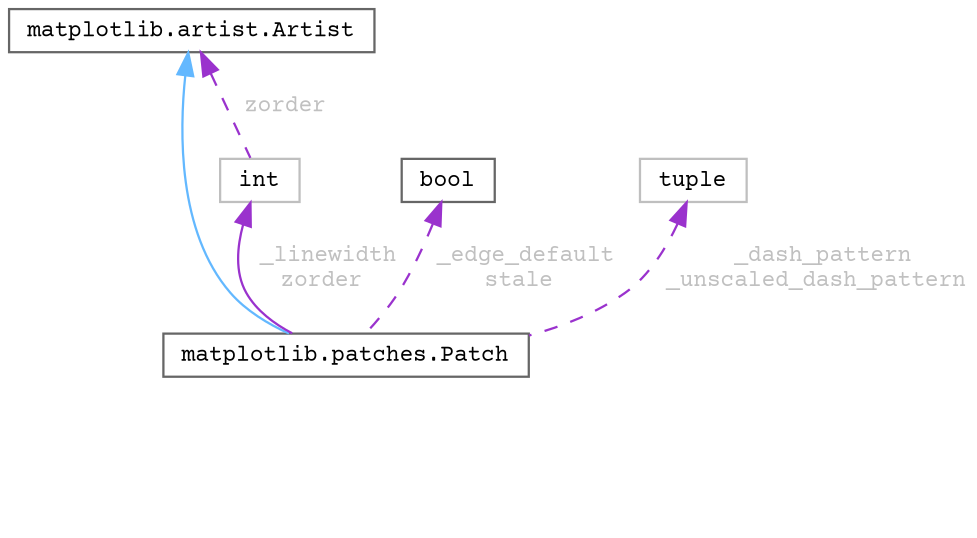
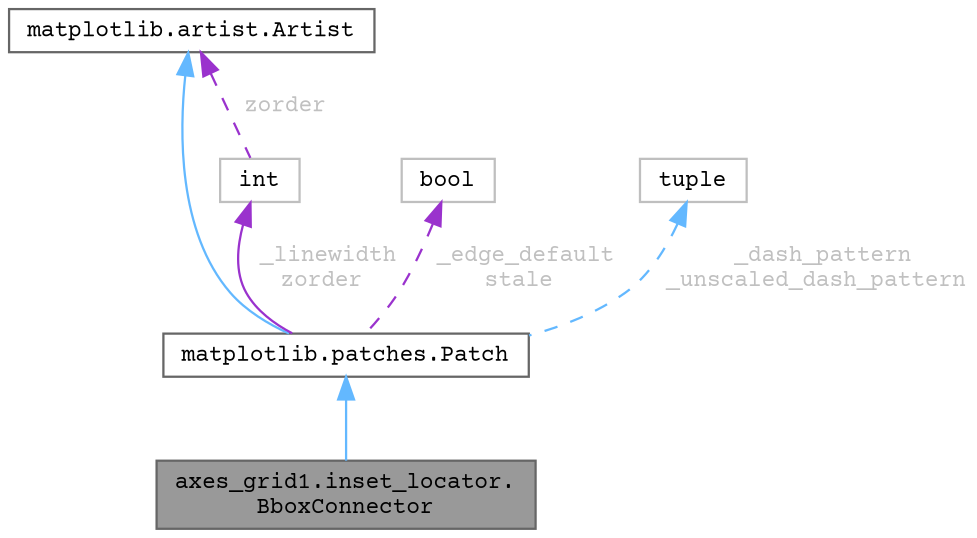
node "bool": color gray40 -> grey75
edge "matplotlib.patches.Patch" -> "tuple": color darkorchid3 -> steelblue1
node "axes_grid1.inset_locator. BboxConnector": added
